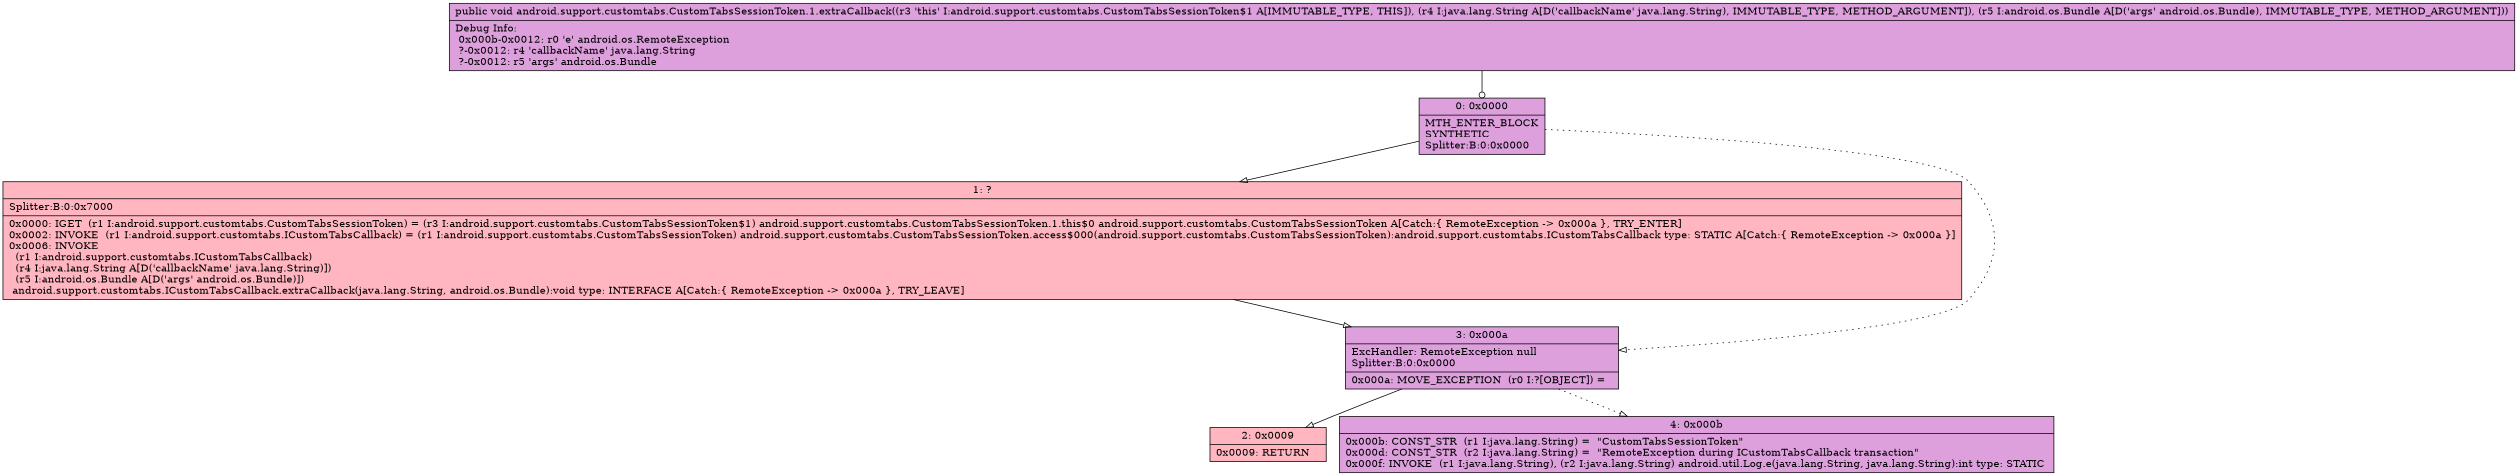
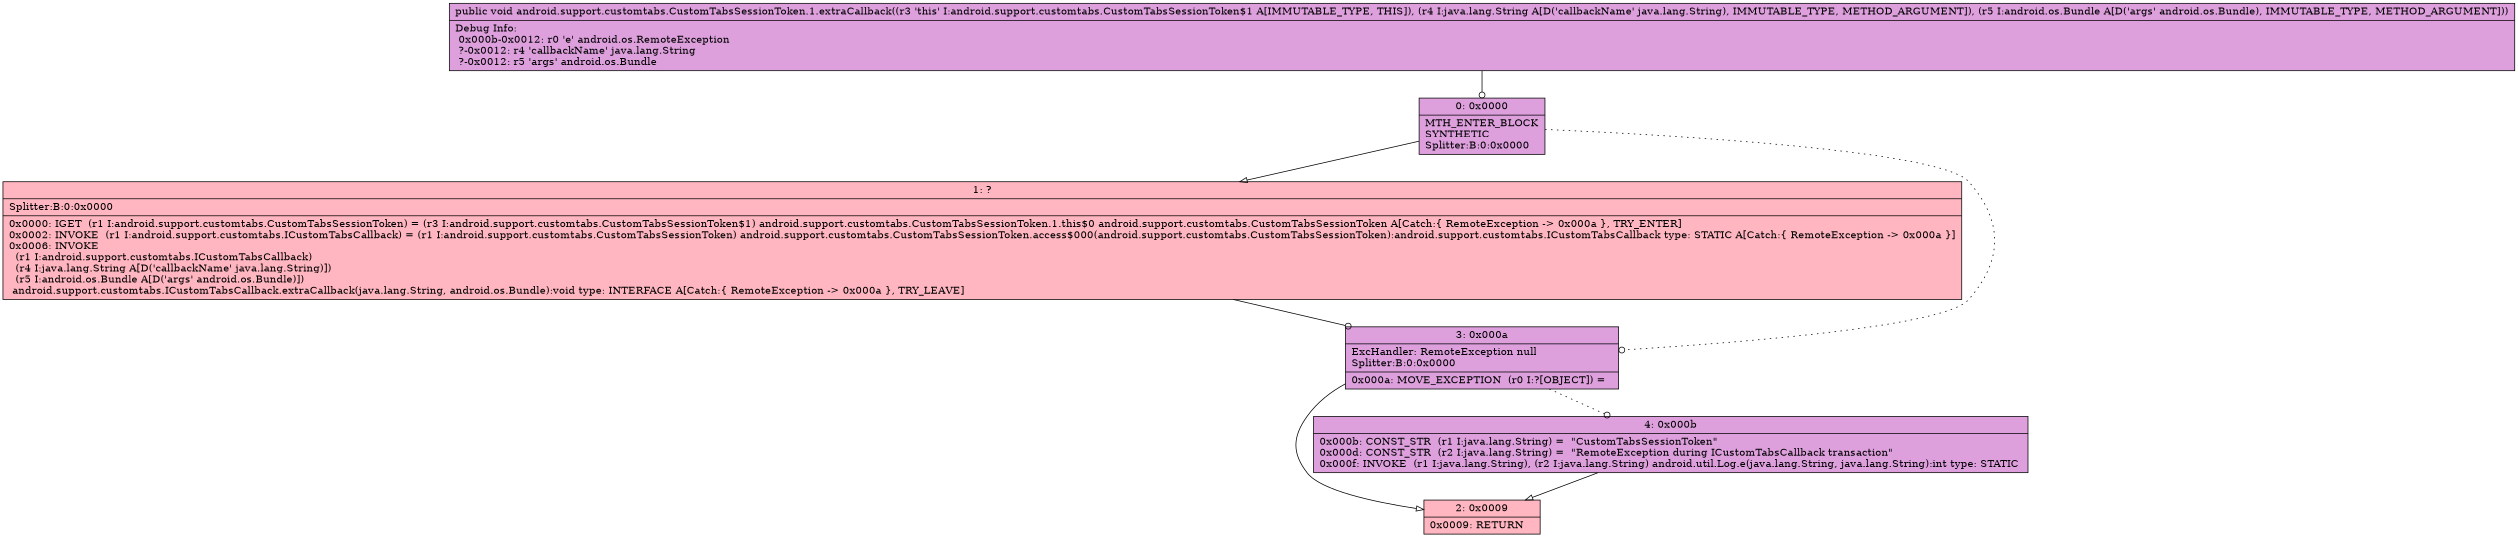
edge "0: 0x0000" -> "3: 0x000a": arrowhead onormal -> odot
node "1: ?": text "Splitter:B:0:0x7000" -> "Splitter:B:0:0x0000"
edge "1: ?" -> "3: 0x000a": arrowhead onormal -> odot
edge "3: 0x000a" -> "4: 0x000b": arrowhead onormal -> odot
edge "4: 0x000b" -> "2: 0x0009": added
